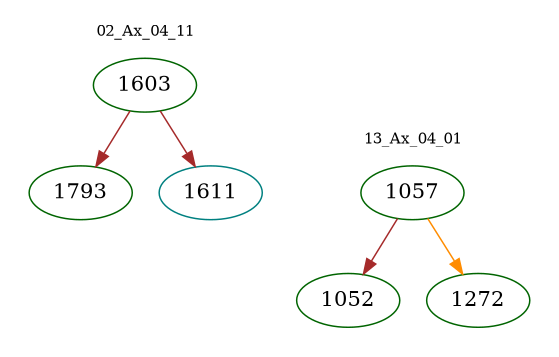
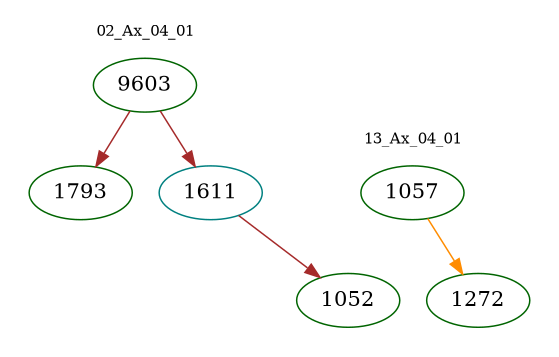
cluster "02_Ax_04_11": label "02_Ax_04_11" -> "02_Ax_04_01"
node "1603": label "1603" -> "9603"
edge "1057" -> "1052": now "1611" -> "1052"
